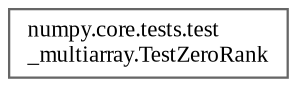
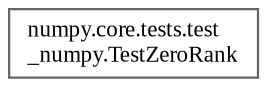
node "numpy.core.tests.test _multiarray.TestZeroRank": label "numpy.core.tests.test _multiarray.TestZeroRank" -> "numpy.core.tests.test _numpy.TestZeroRank"
